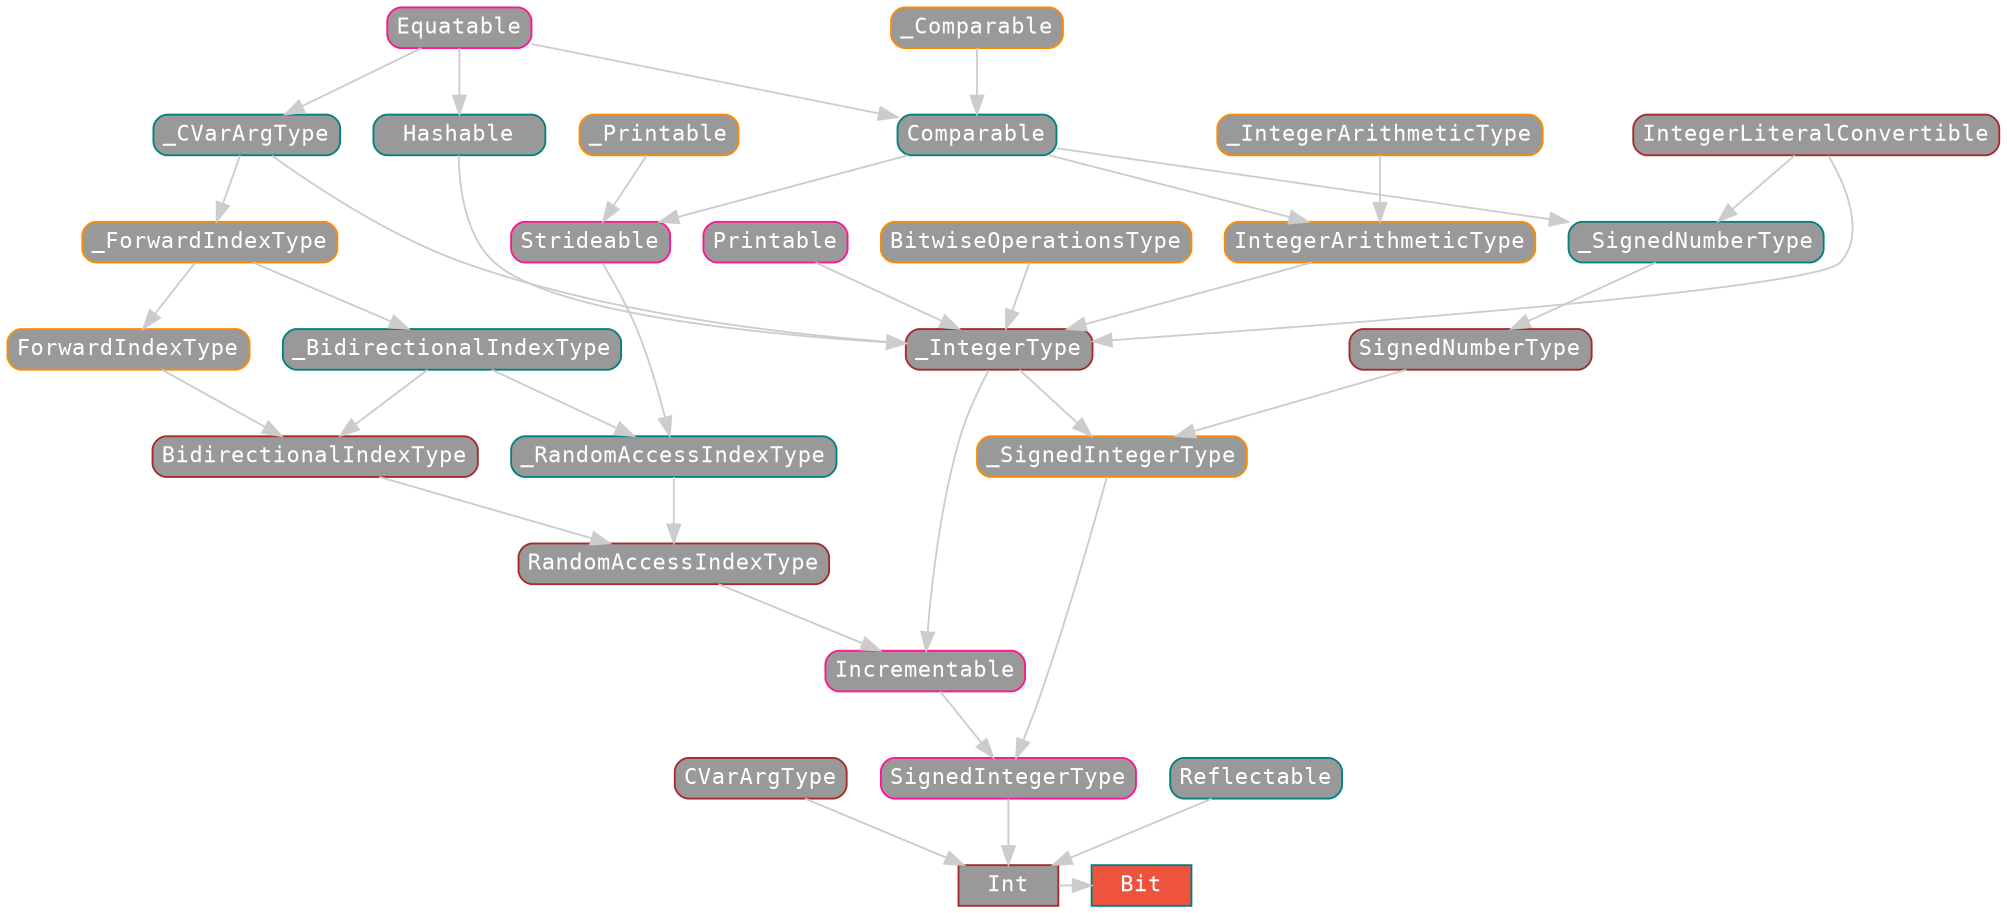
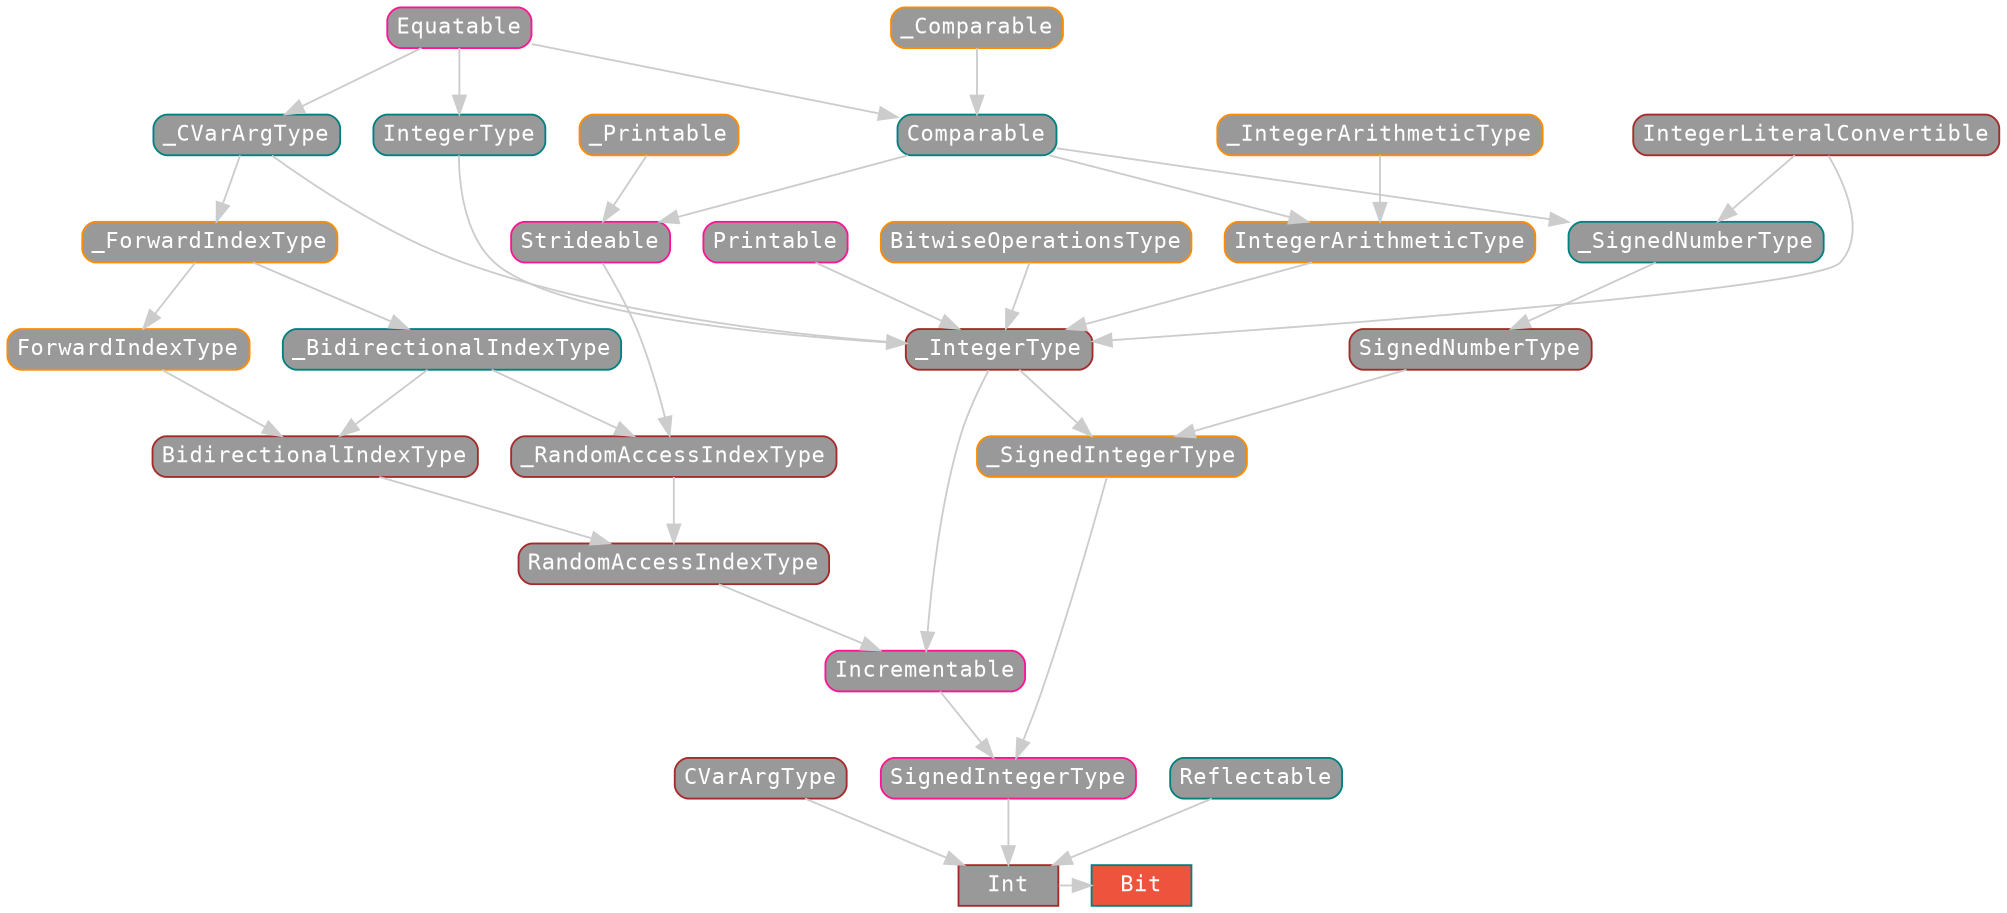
node "Hashable": label "Hashable" -> "IntegerType"
node "_RandomAccessIndexType": color teal -> brown
